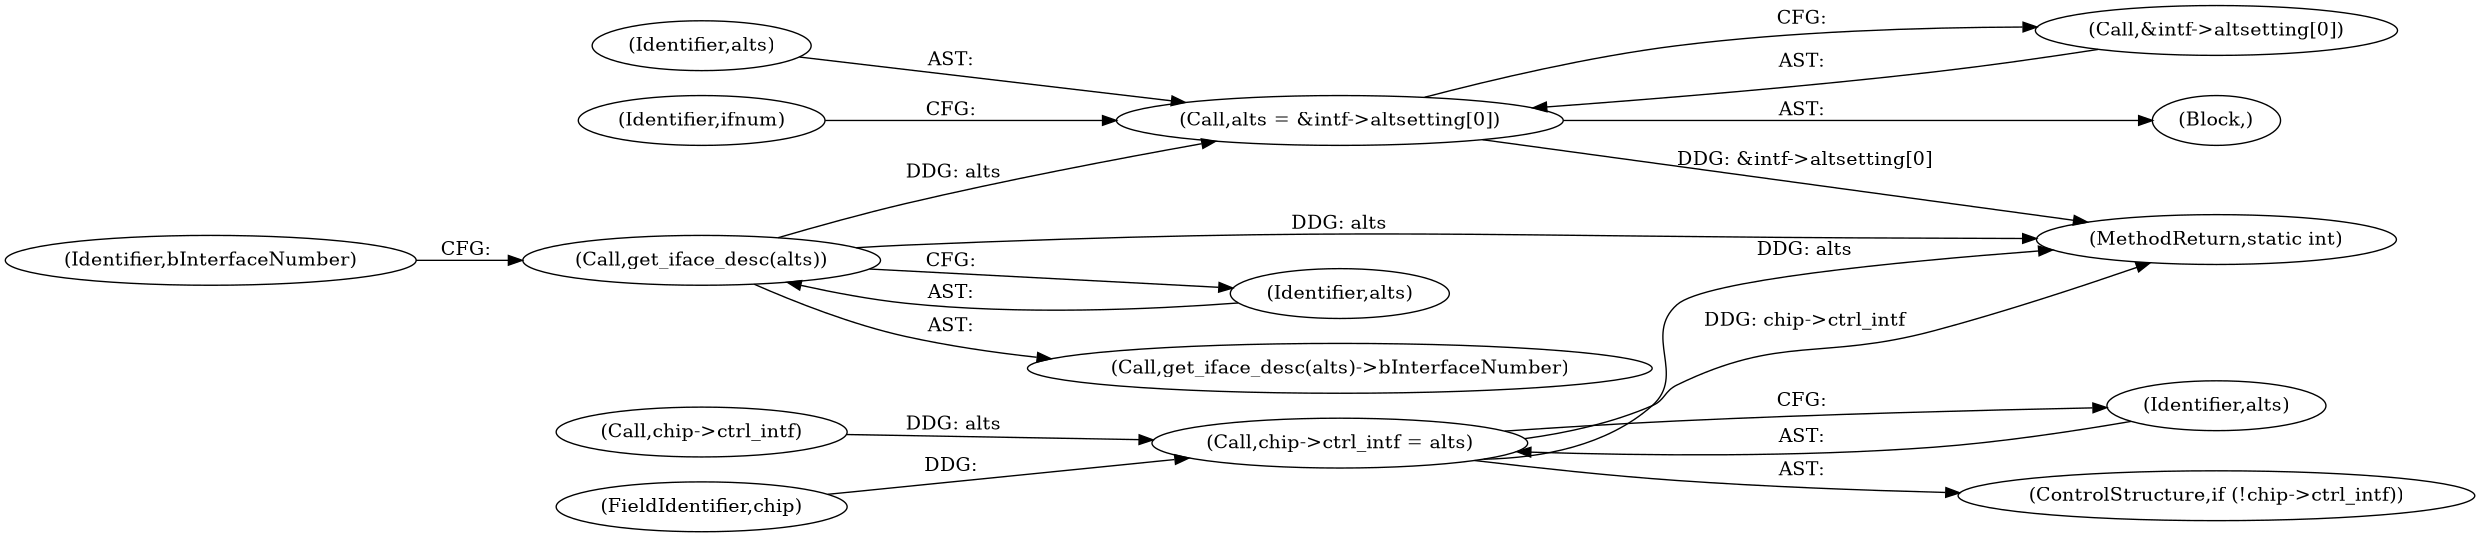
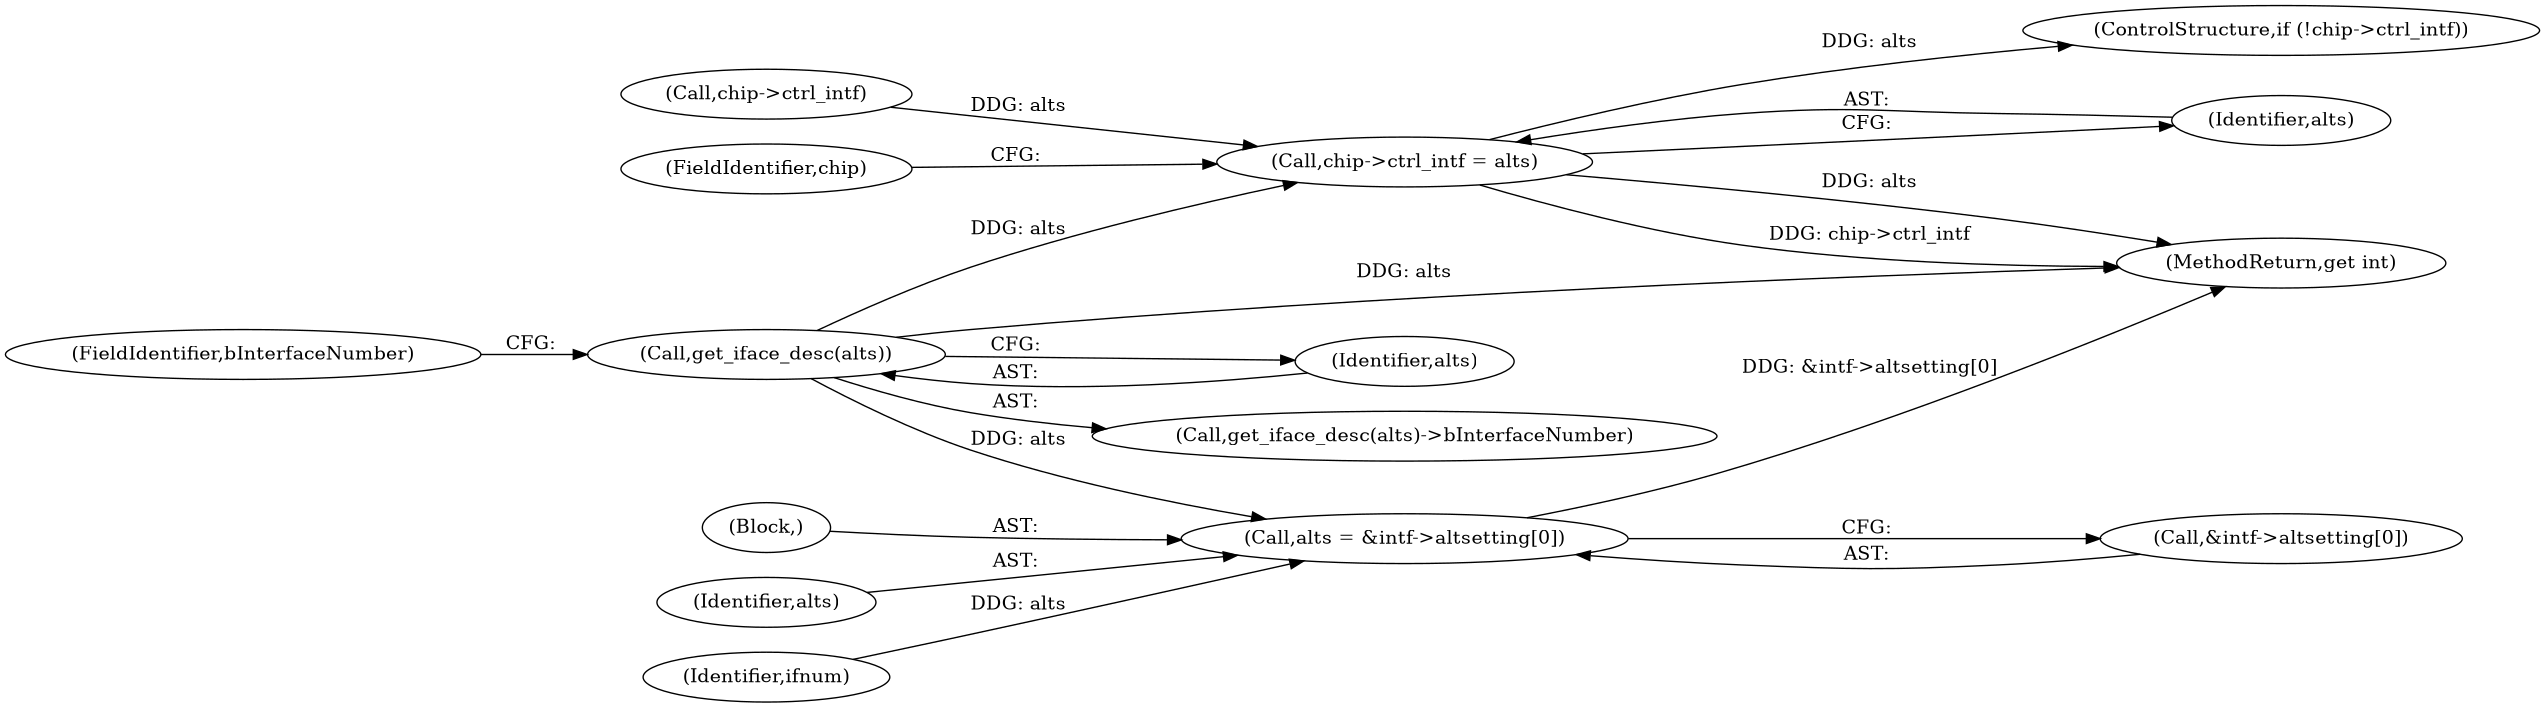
edge "(Identifier,ifnum)" -> "(Call,alts = &intf->altsetting[0])": label "CFG: " -> "DDG: alts"
edge "(Call,alts = &intf->altsetting[0])" -> "(Block,)": reversed
node "(MethodReturn,static int)": label "(MethodReturn,static int)" -> "(MethodReturn,get int)"
edge "(Call,get_iface_desc(alts))" -> "(Call,chip->ctrl_intf = alts)": added, label "DDG: alts"
node "(Identifier,bInterfaceNumber)": label "(Identifier,bInterfaceNumber)" -> "(FieldIdentifier,bInterfaceNumber)"
edge "(FieldIdentifier,chip)" -> "(Call,chip->ctrl_intf = alts)": label "DDG: " -> "CFG: "
edge "(Call,chip->ctrl_intf = alts)" -> "(ControlStructure,if (!chip->ctrl_intf))": label "AST: " -> "DDG: alts"
